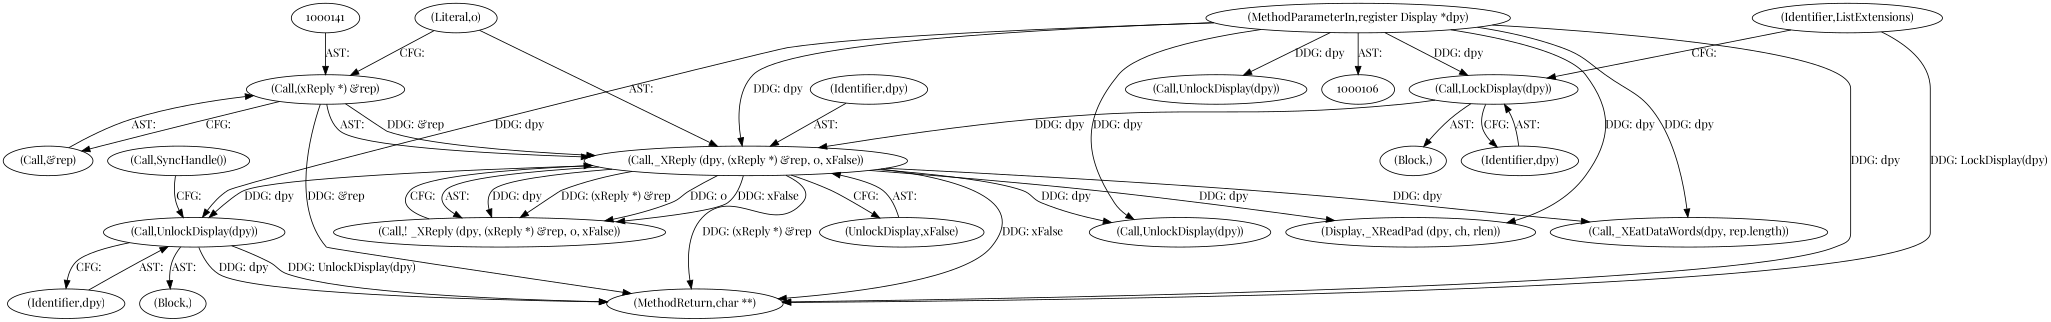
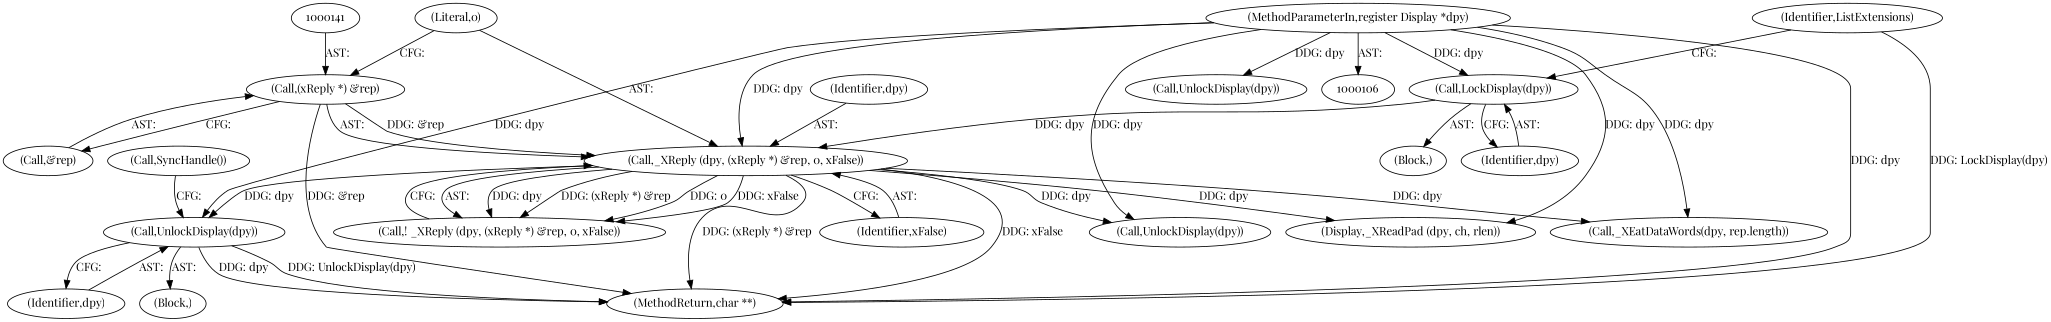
node "(UnlockDisplay,xFalse)": label "(UnlockDisplay,xFalse)" -> "(Identifier,xFalse)"
